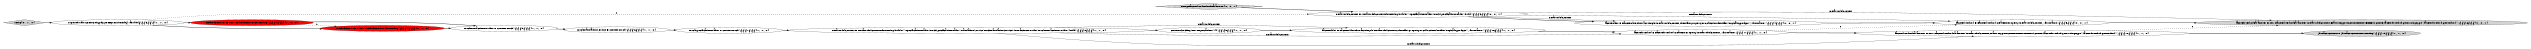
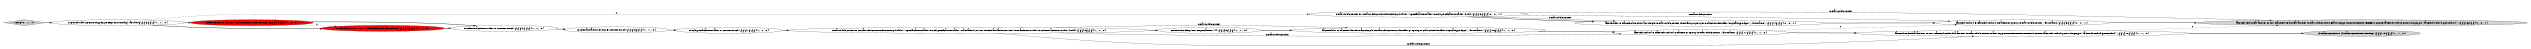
node "setUpFacetedMethodAndParameter['0', '0', '1']": removed
